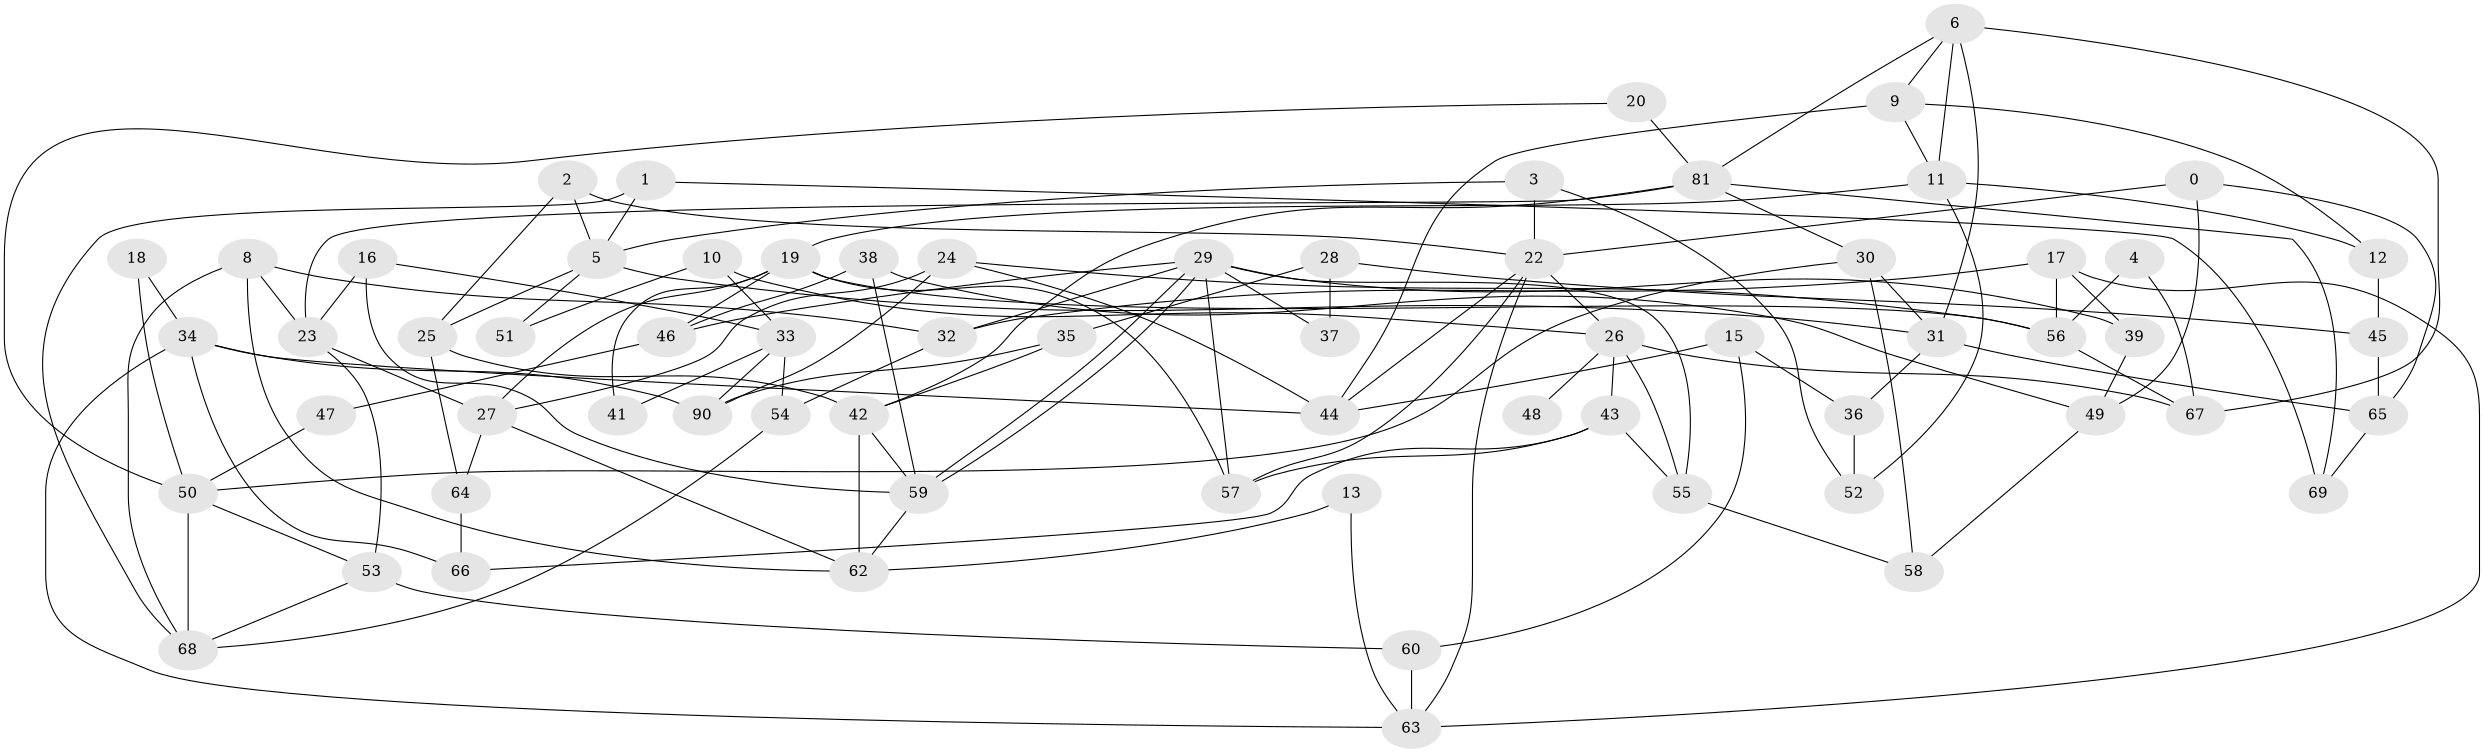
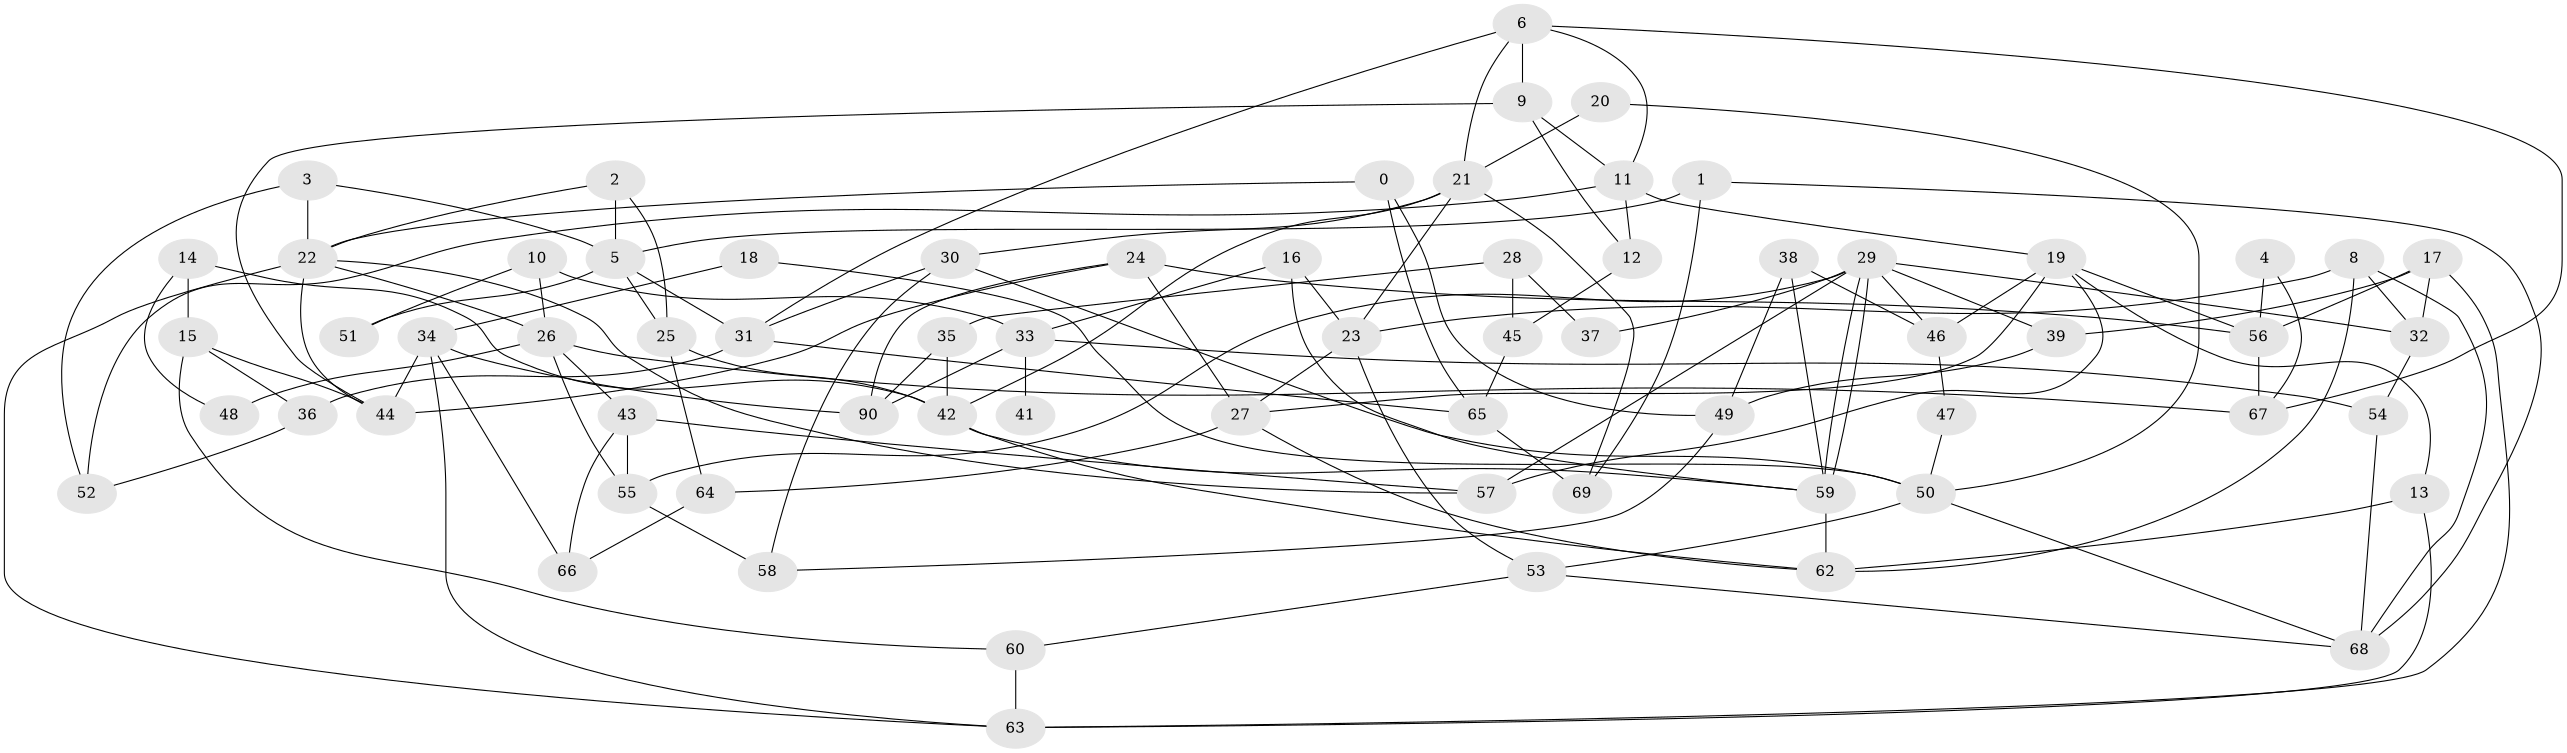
node "81": label "81" -> "21"
node "14": added
edge "19" -- "41": now "19" -- "13"
